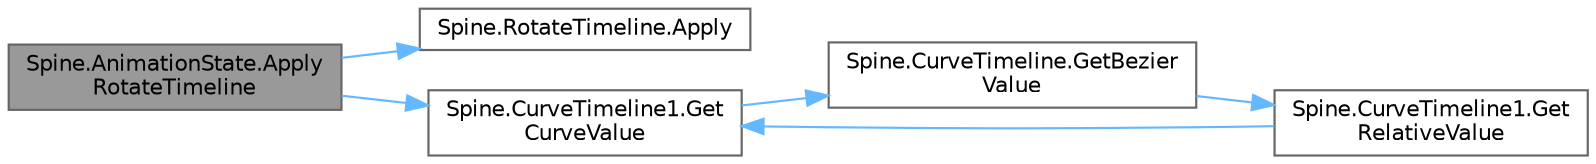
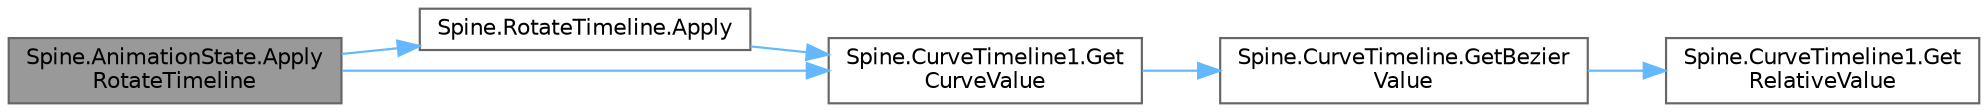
edge "Spine.CurveTimeline1.Get RelativeValue" -> "Spine.CurveTimeline1.Get CurveValue": now "Spine.RotateTimeline.Apply" -> "Spine.CurveTimeline1.Get CurveValue"
